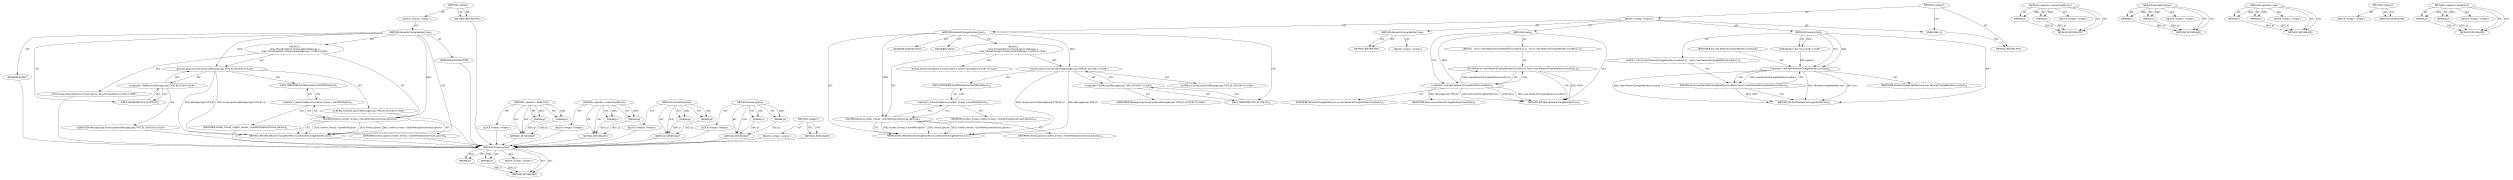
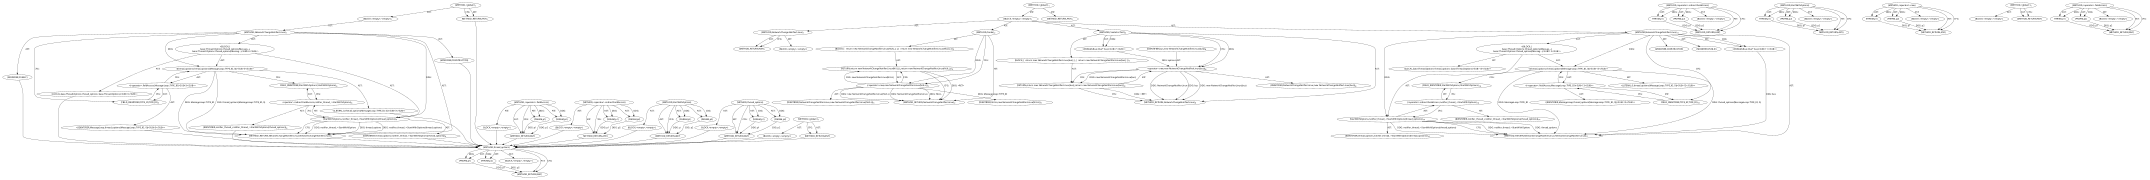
node "(UNKNOWN,),))": removed
node "<(PARAM,dbus::Bus* bus)<SUB>11</SUB>>": added
